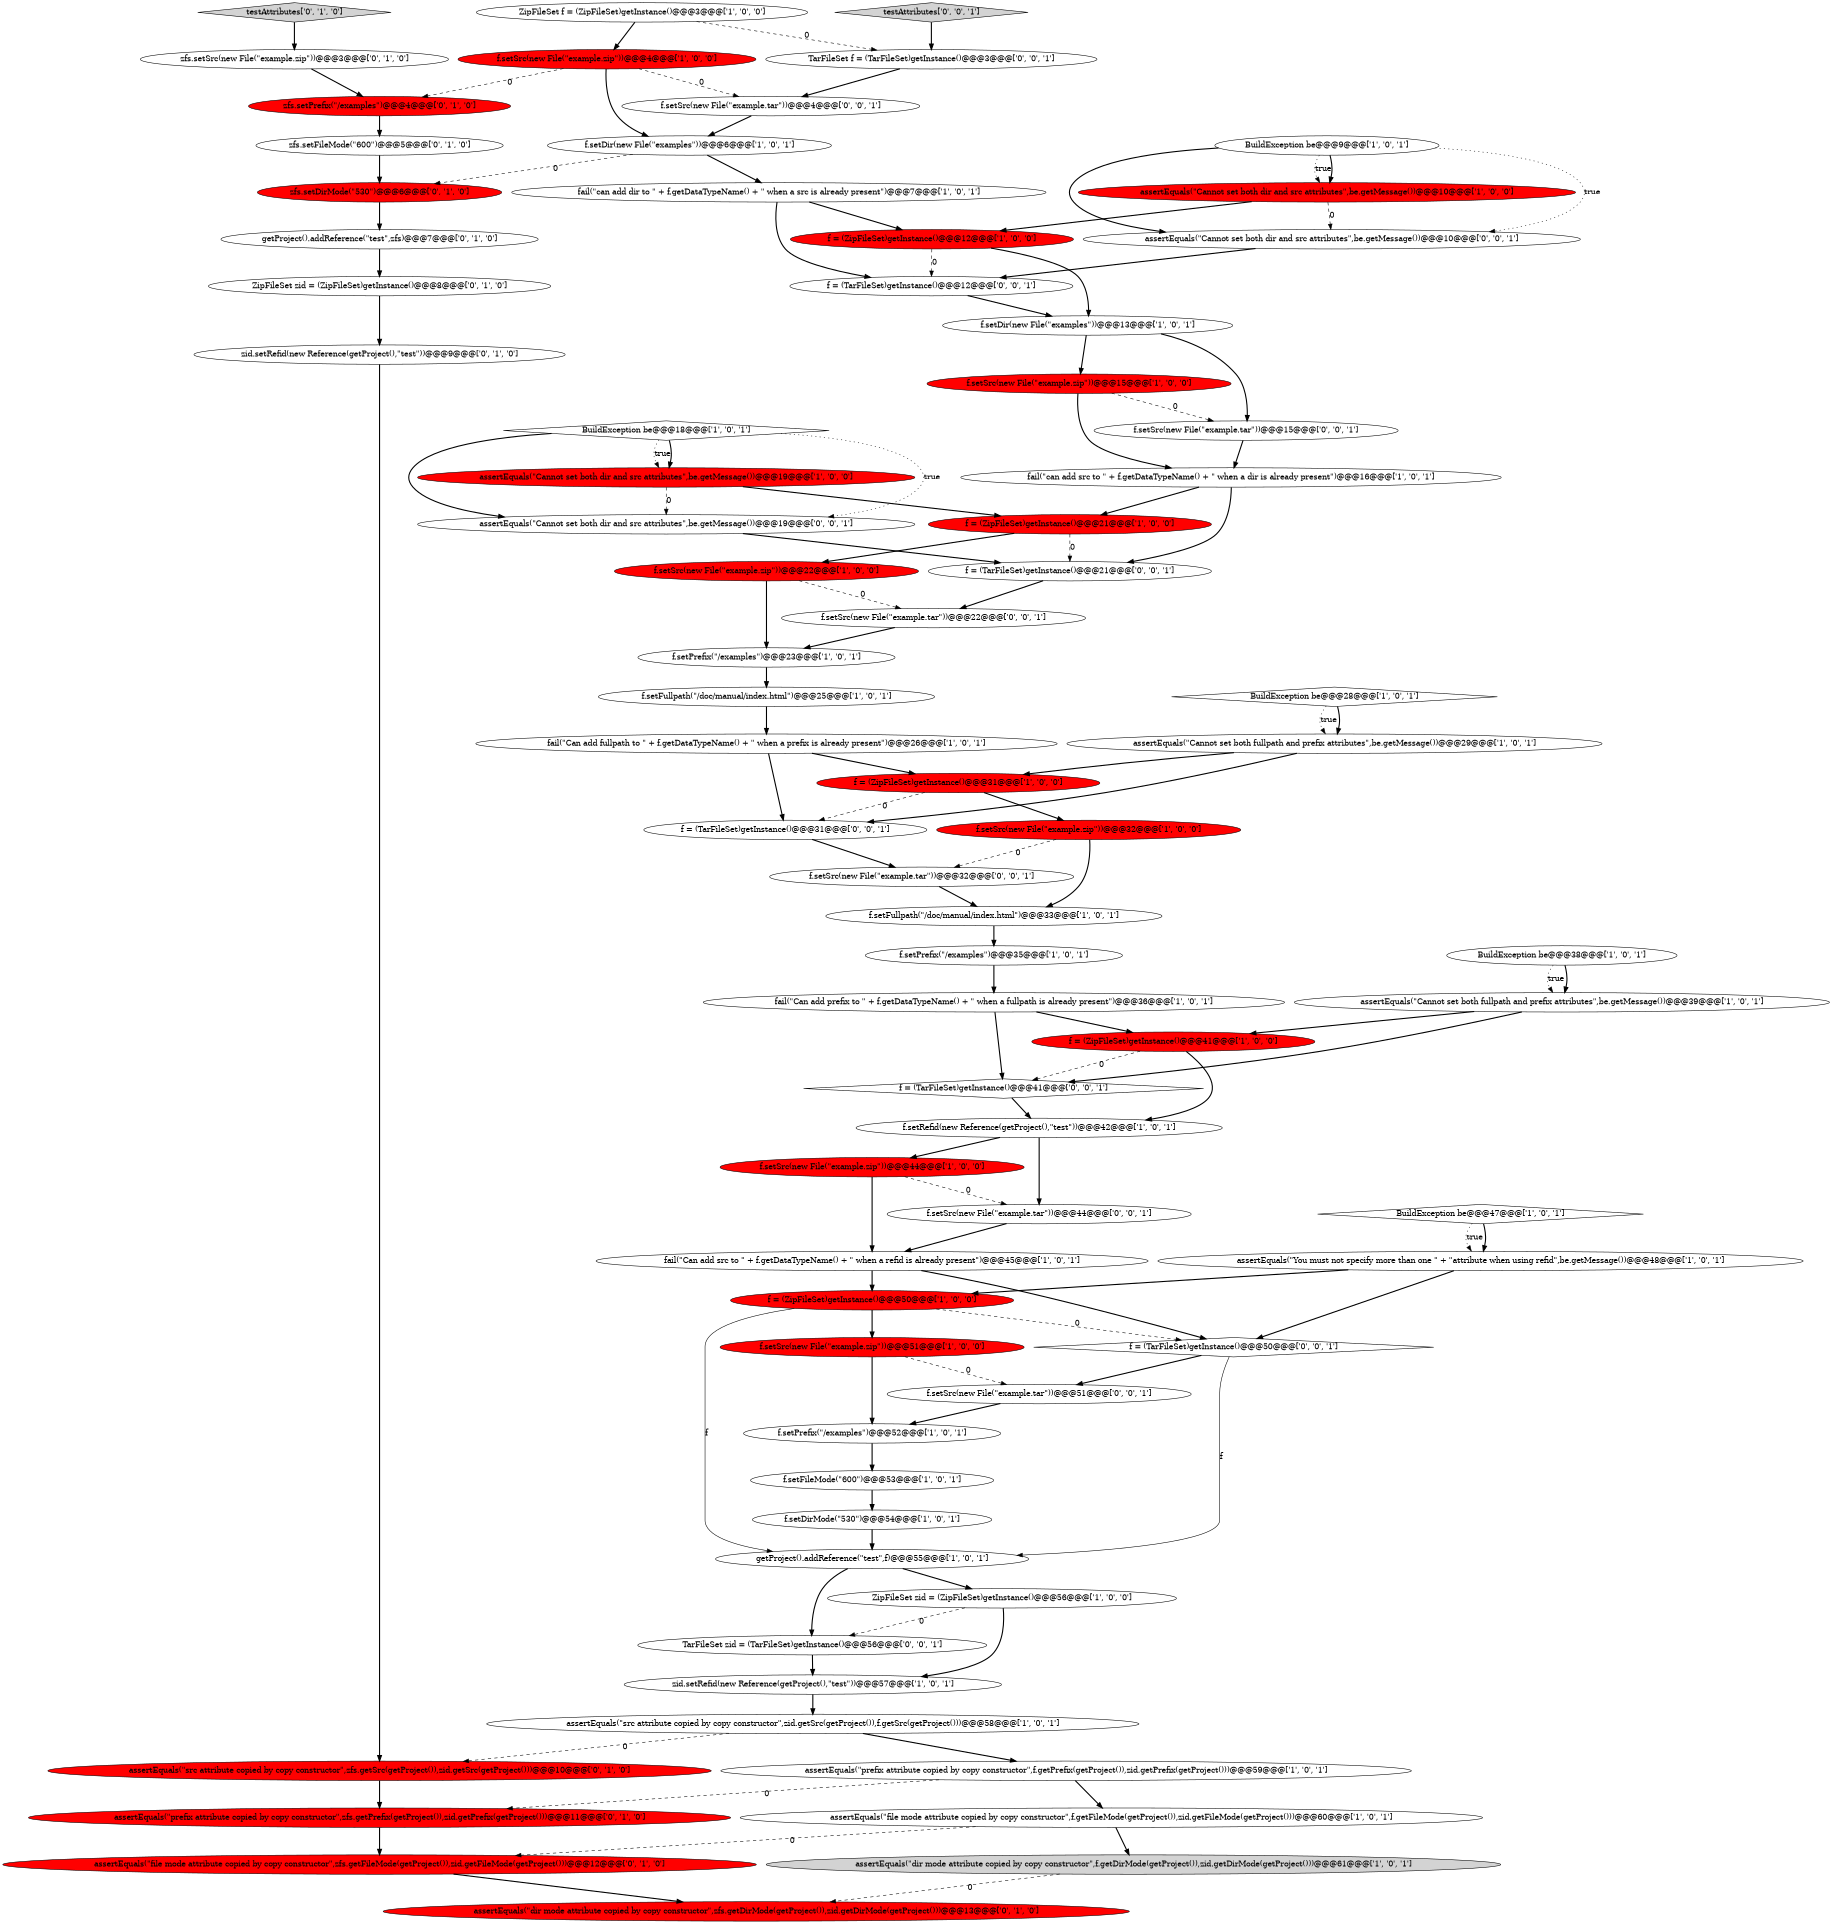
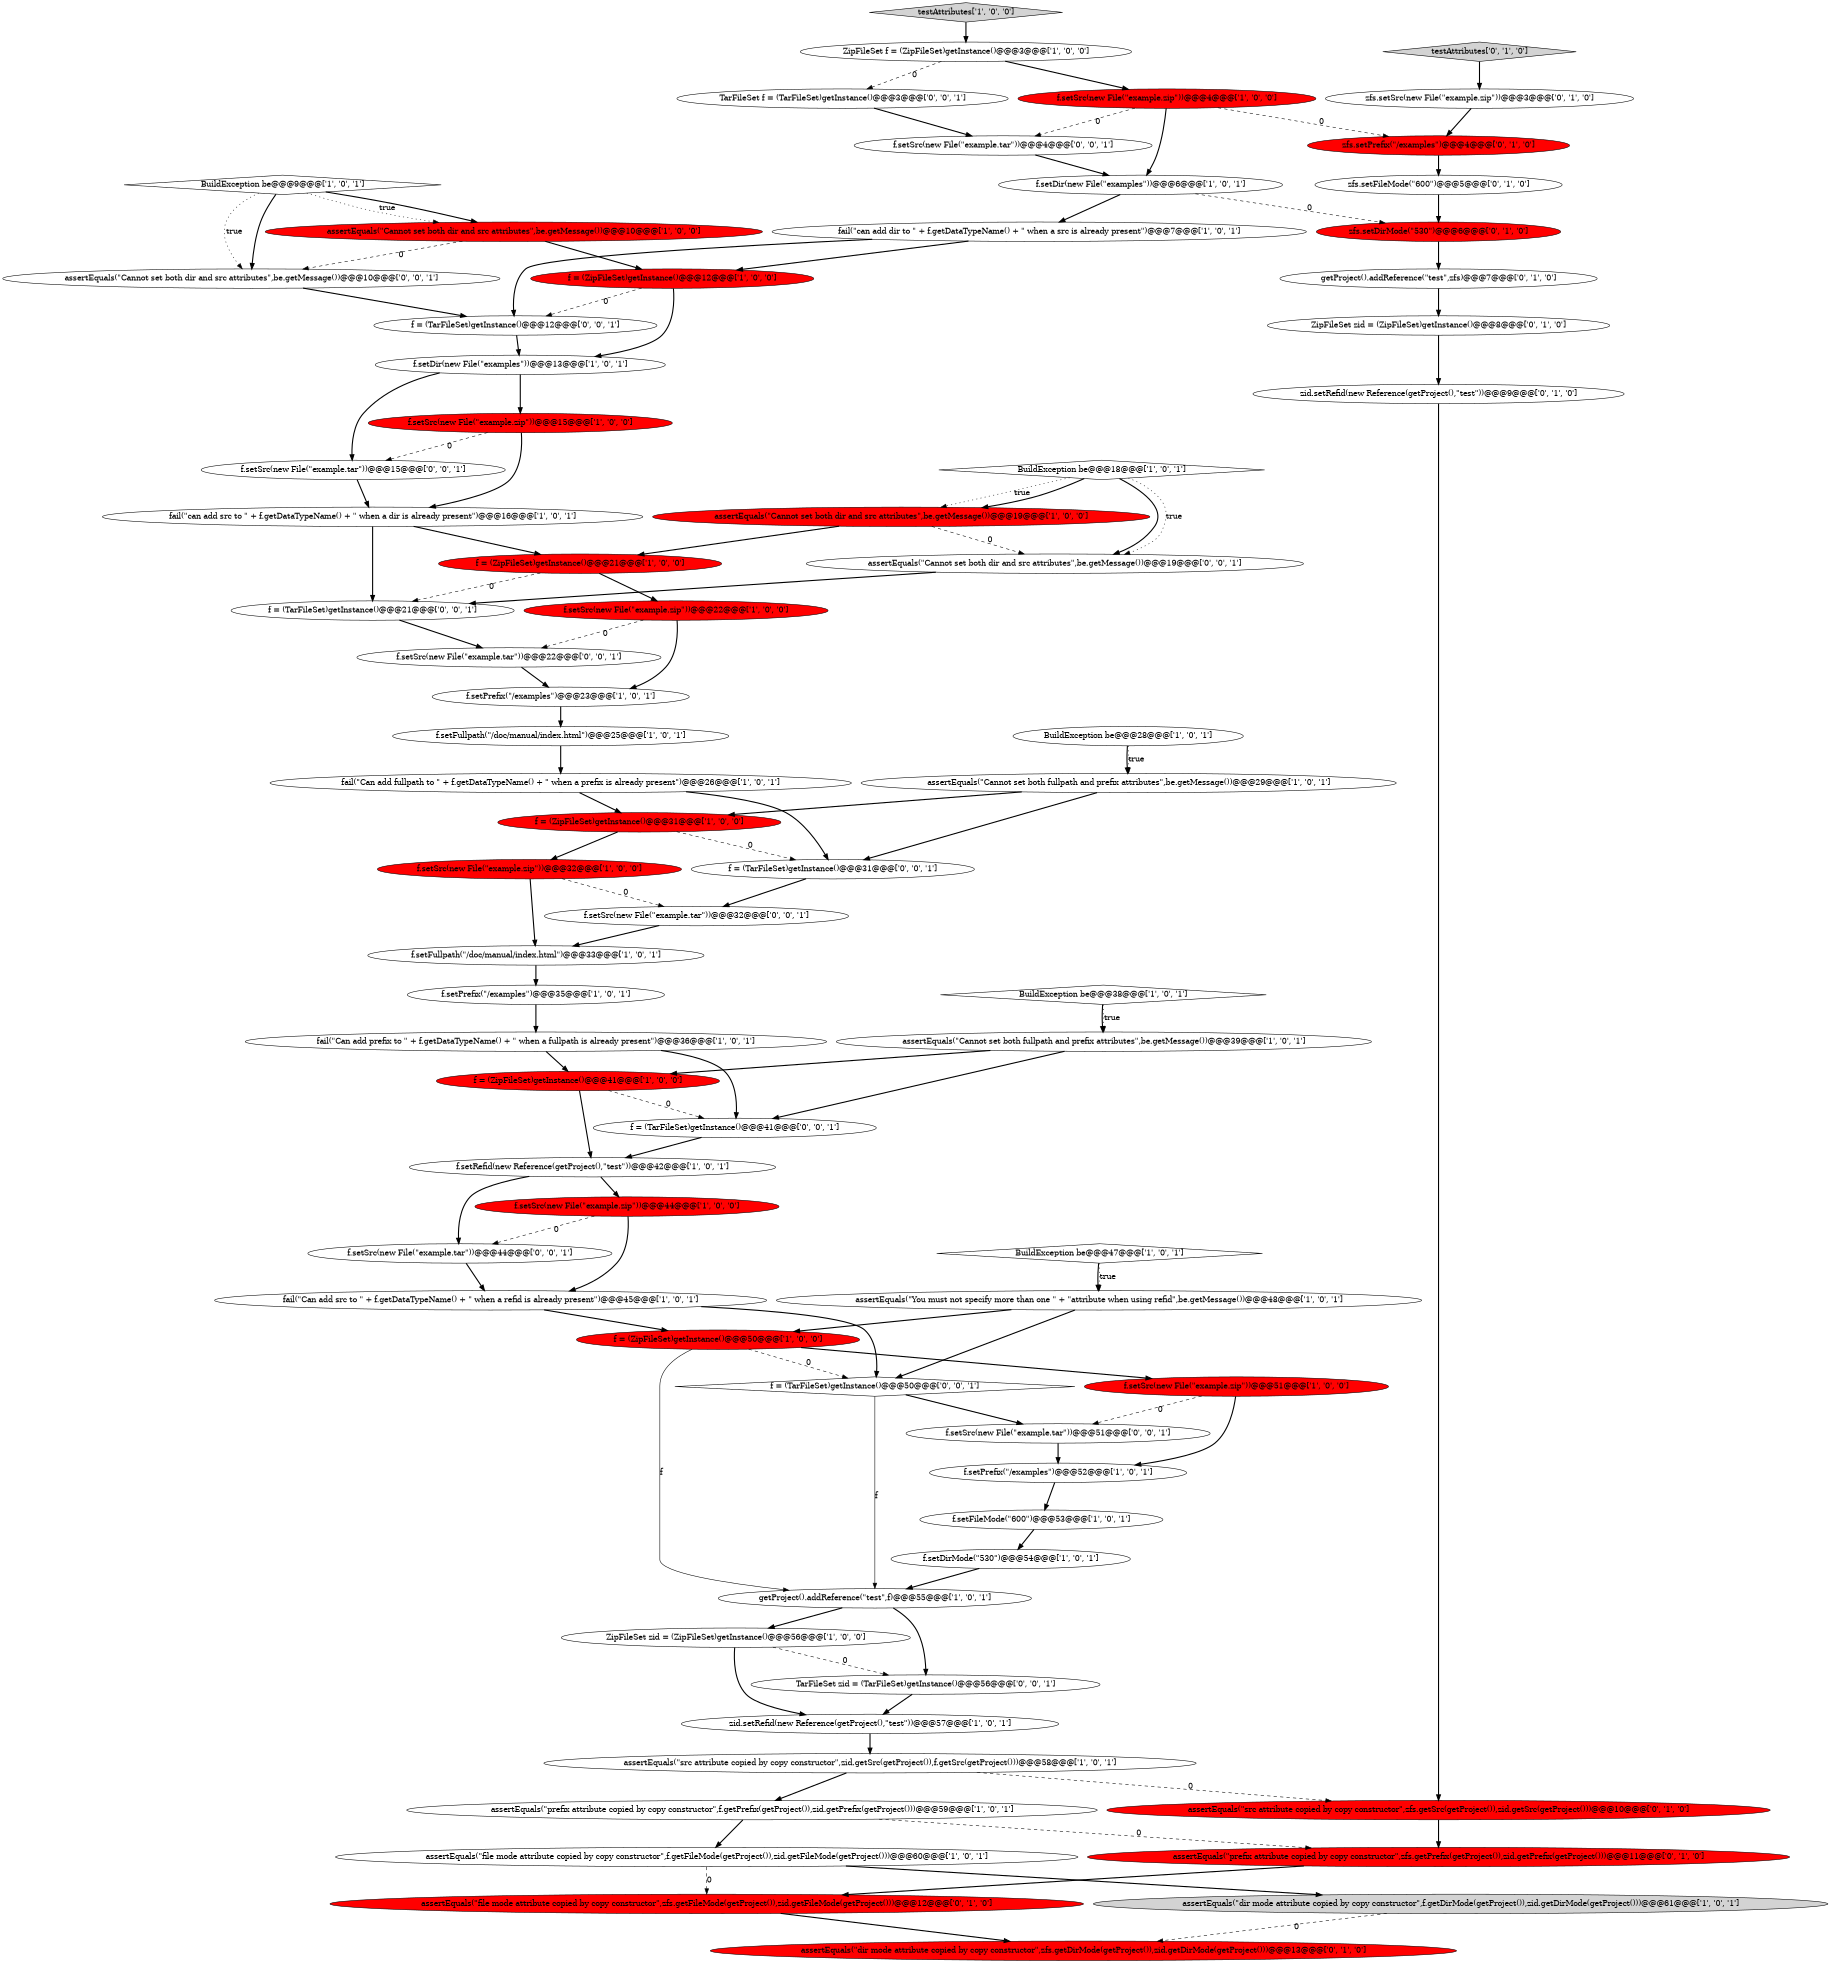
node "testAttributes['0', '0', '1']": removed
node "testAttributes['1', '0', '0']": added
node "BuildException be@@@9@@@['1', '0', '1']": shape ellipse -> diamond
node "BuildException be@@@28@@@['1', '0', '1']": shape diamond -> ellipse
node "BuildException be@@@38@@@['1', '0', '1']": shape ellipse -> diamond
node "f = (TarFileSet)getInstance()@@@41@@@['0', '0', '1']": shape diamond -> ellipse
